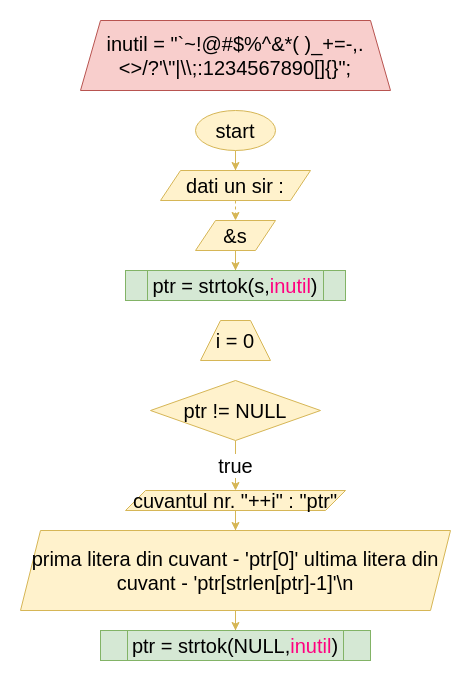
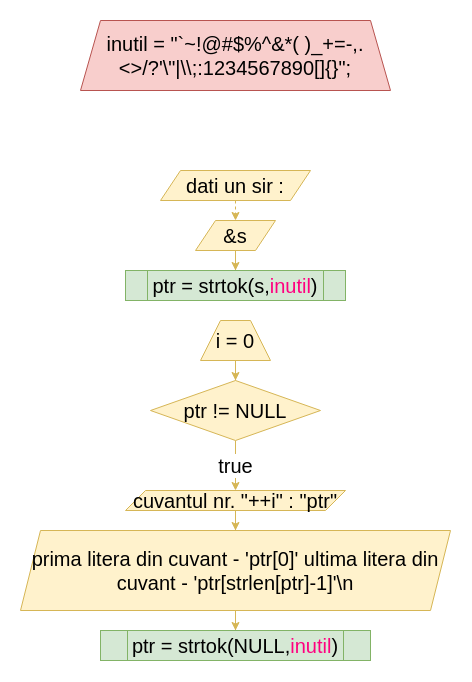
node "start": removed
edge "start" -> "dati un sir :": removed
edge "i = 0" -> "ptr != NULL": added
